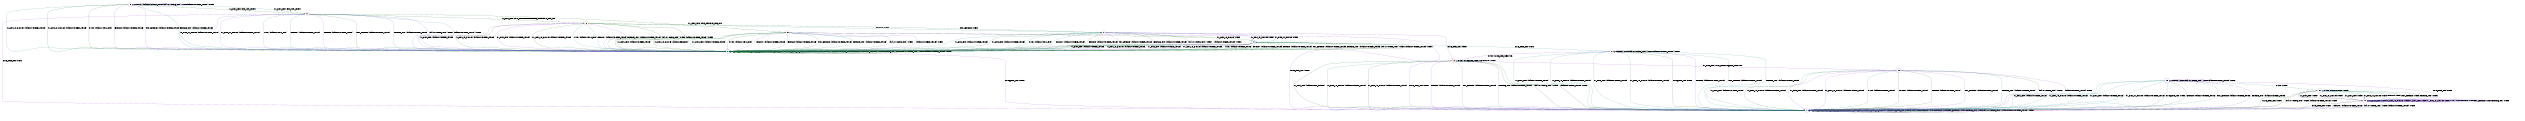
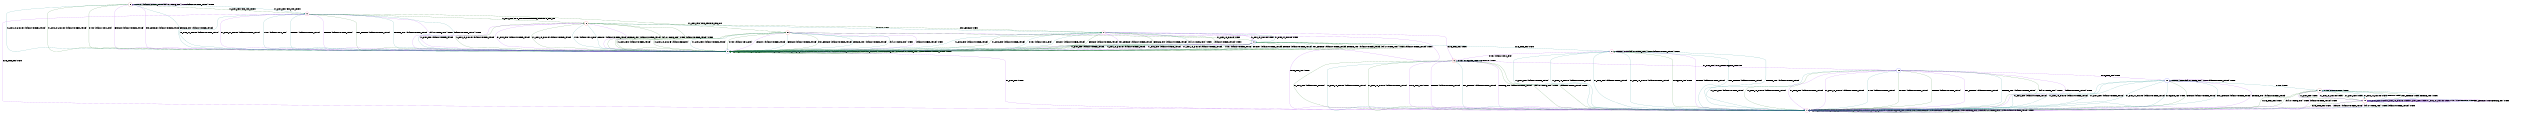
edge "s8" -> "s9": label "FINISHED / CHANGE_CIPHER_SPEC,FINISHED" -> "FINISHED / Alert(FATAL,INTERNAL_ERROR)"
edge "s4" -> "s1": label "CHANGE_CIPHER_SPEC / TIMEOUT" -> "PSK_CLIENT_HELLO / TIMEOUT"
edge "s13" -> "s31": now "s10" -> "s31"
